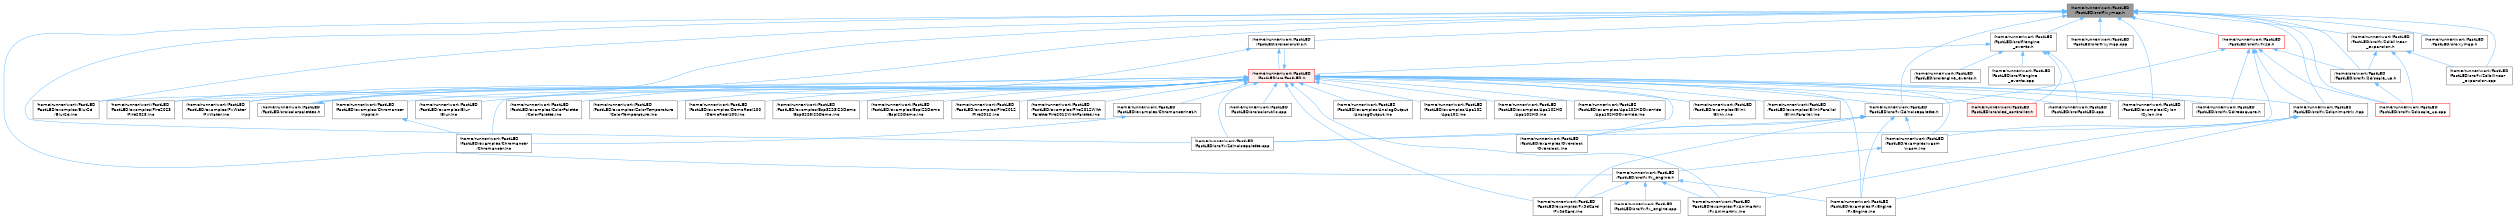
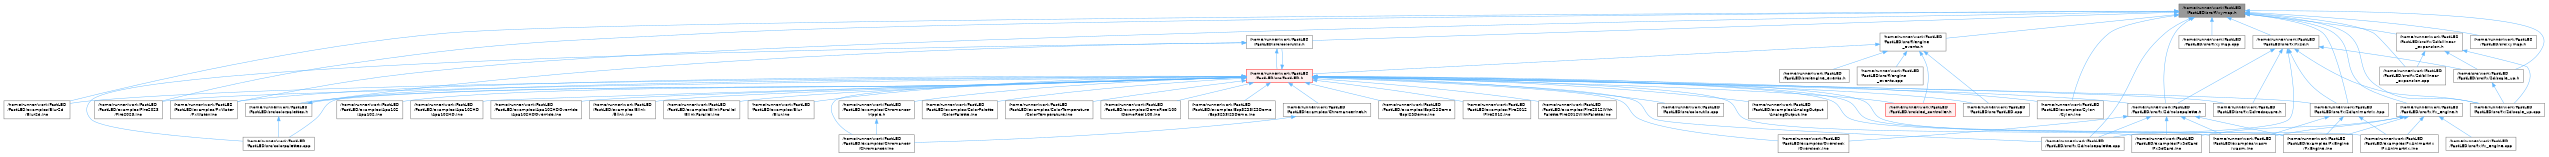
node "/home/runner/work/FastLED /FastLED/src/fx/fx2d.h": color red -> grey40
node "/home/runner/work/FastLED /FastLED/src/fx/2d/scale_up.cpp": color red -> grey40
node "/home/runner/work/FastLED /FastLED/src/colorpalettes.cpp": added
edge "/home/runner/work/FastLED /FastLED/src/fx/fx_engine.h" -> "/home/runner/work/FastLED /FastLED/examples/wasm /wasm.ino": reversed
